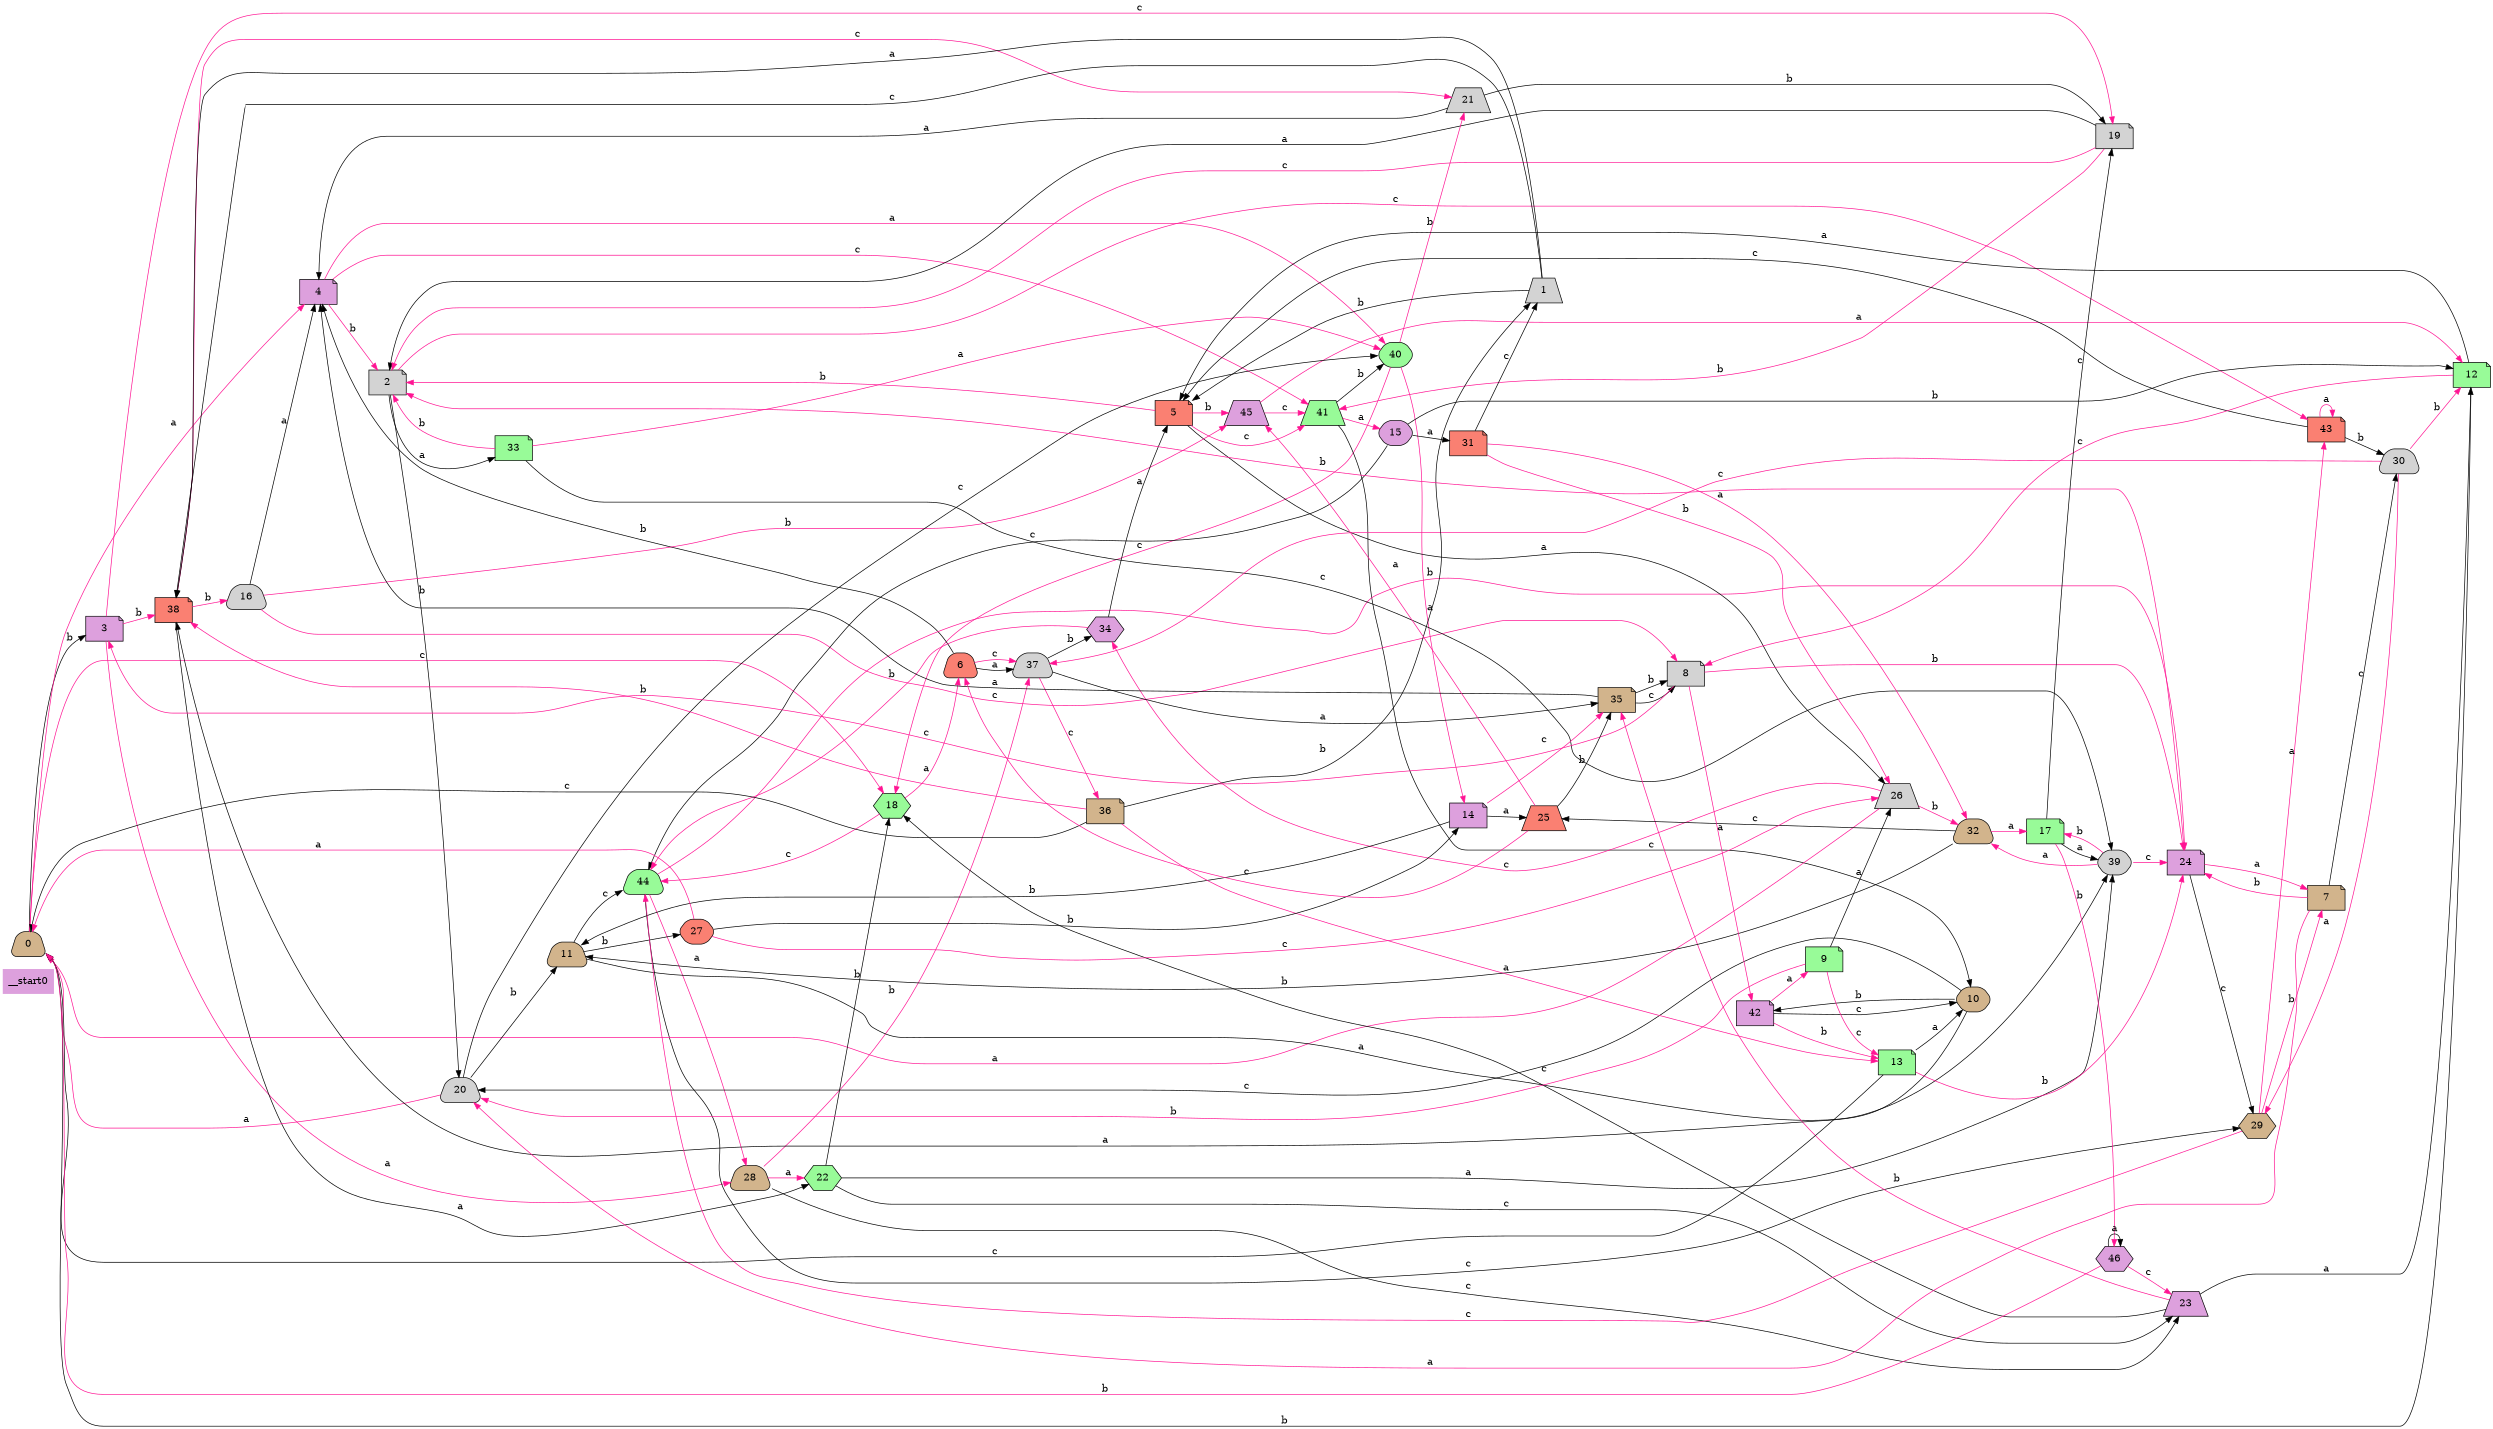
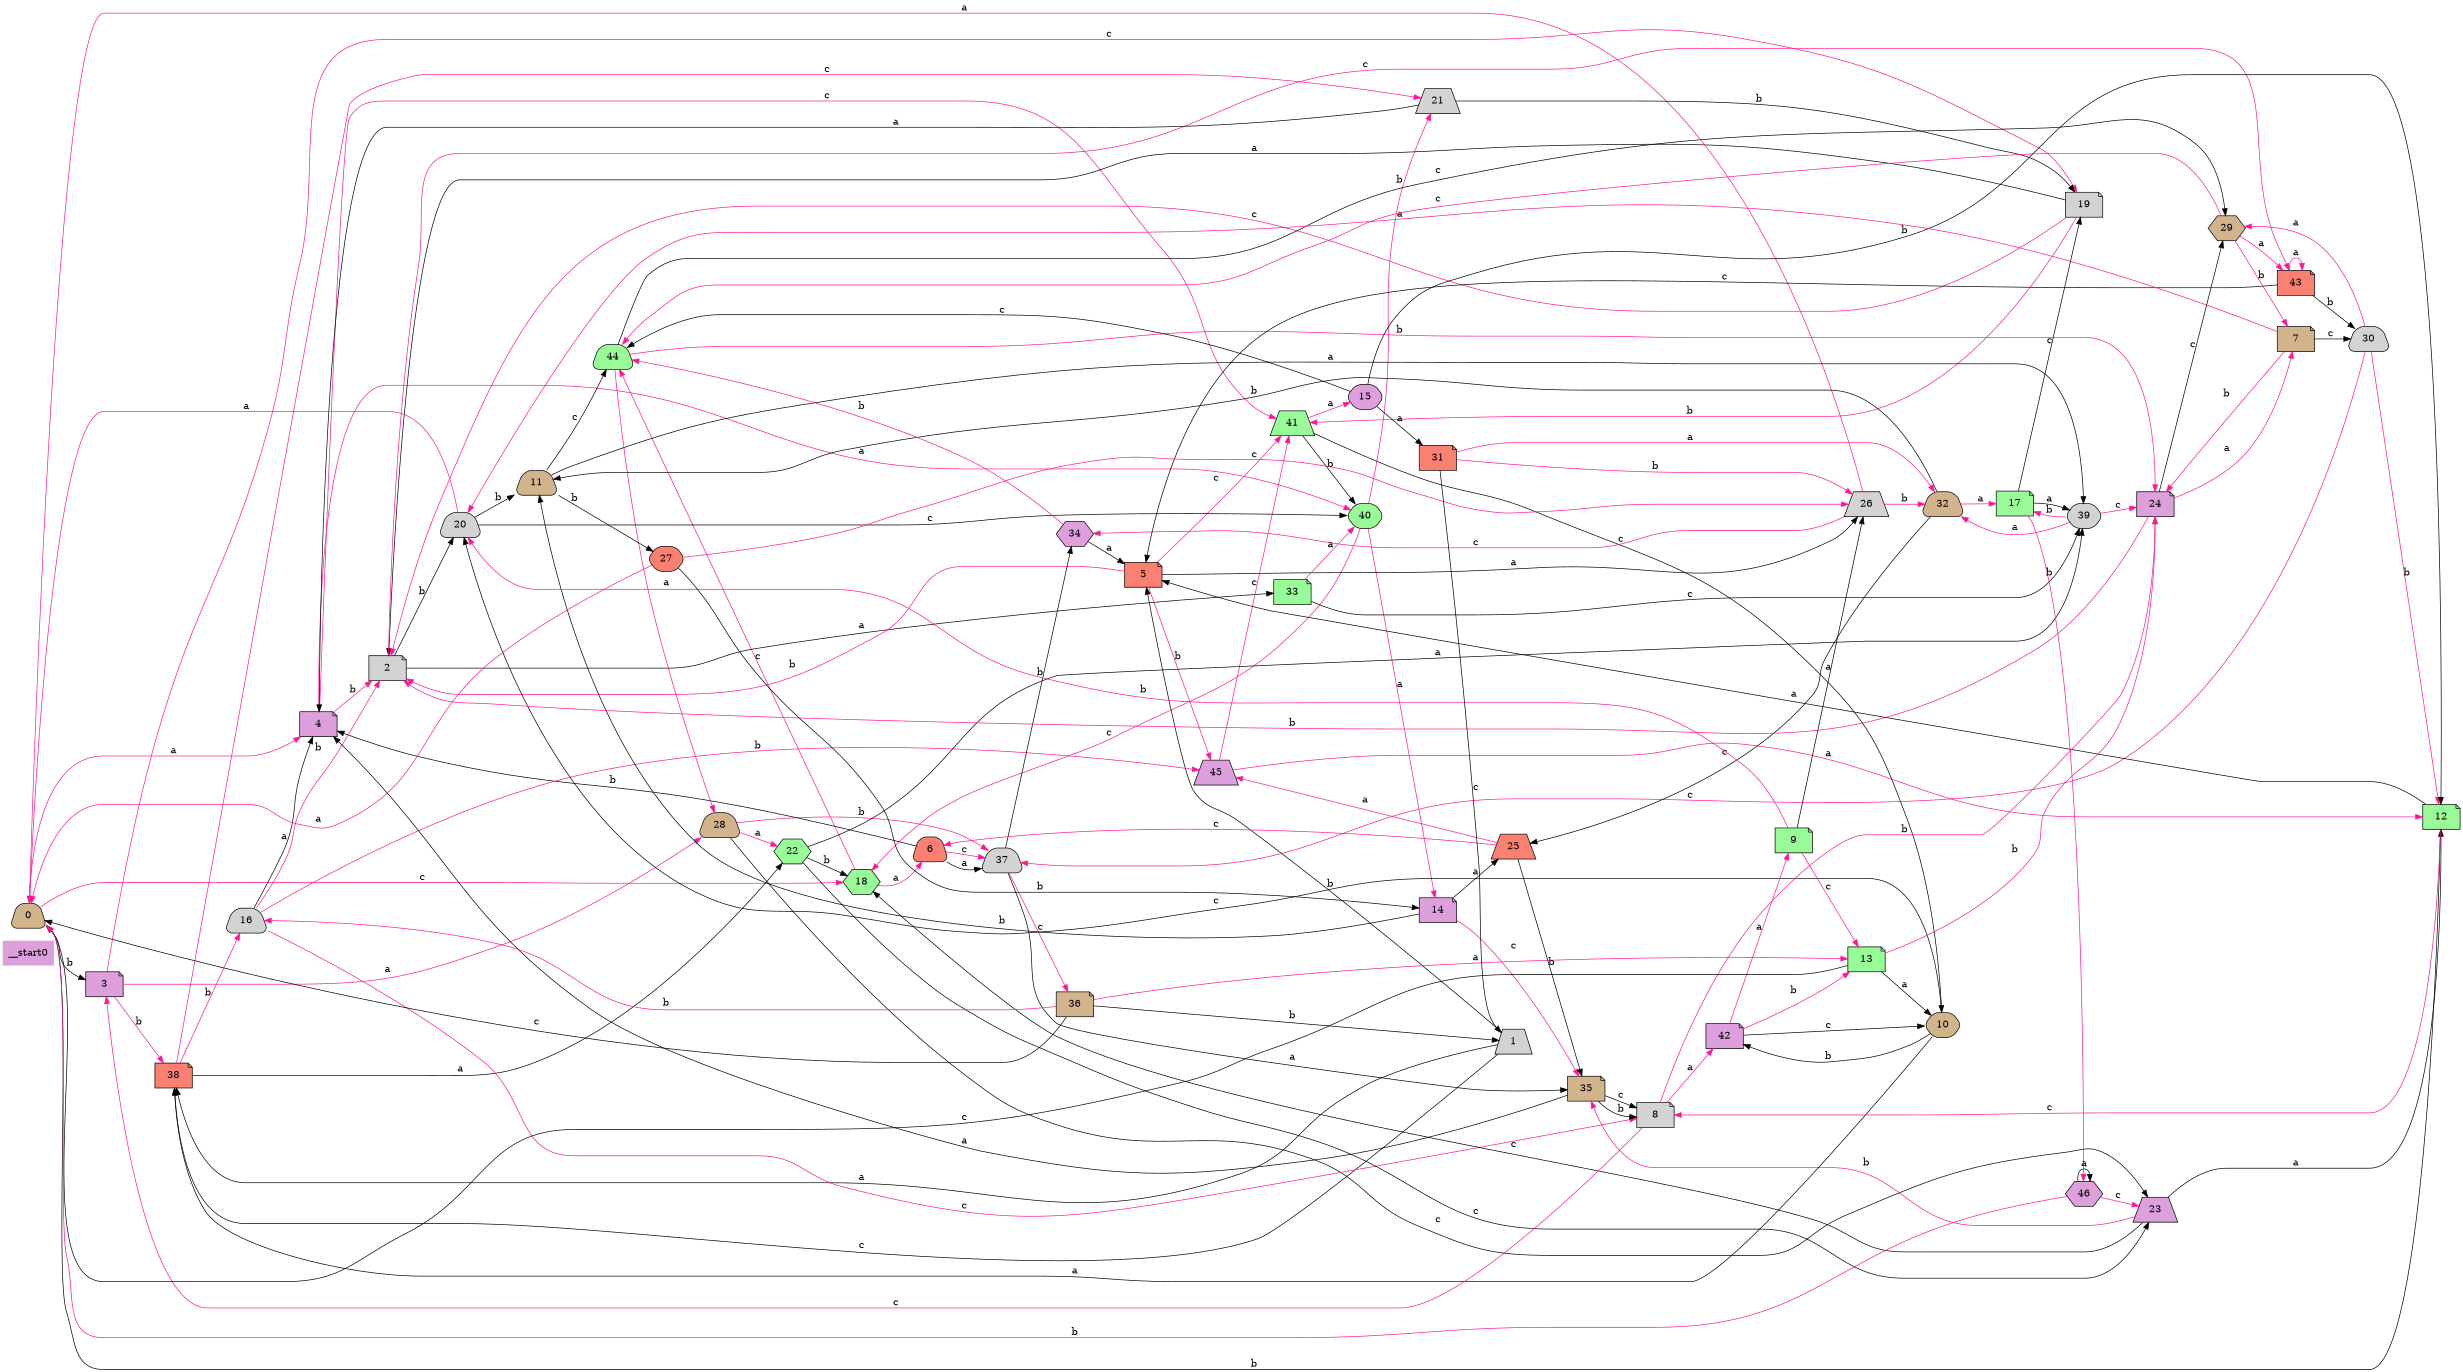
edge "33" -> "2": now "16" -> "2"
edge "36" -> "38": now "36" -> "16"
